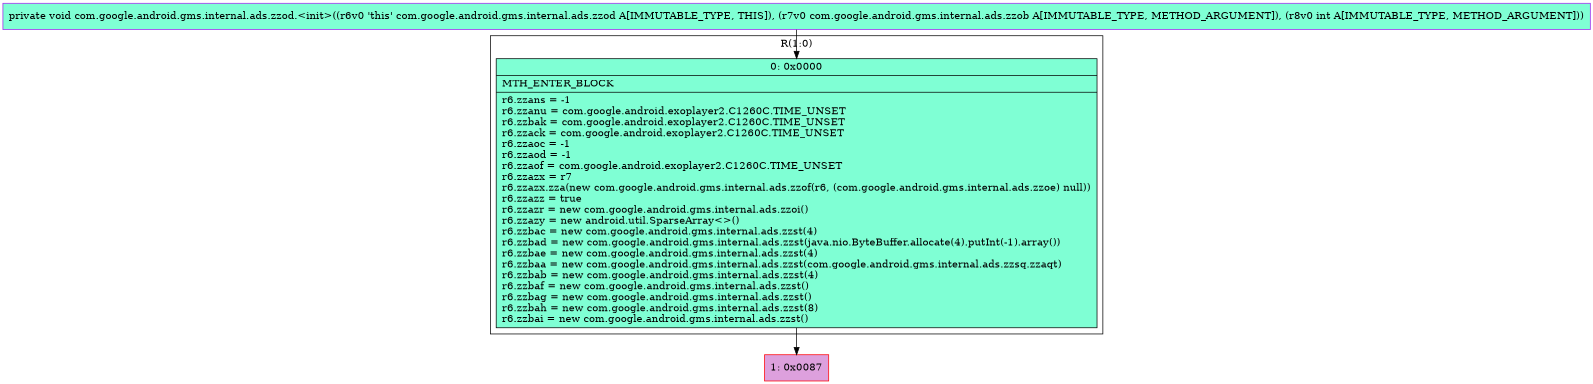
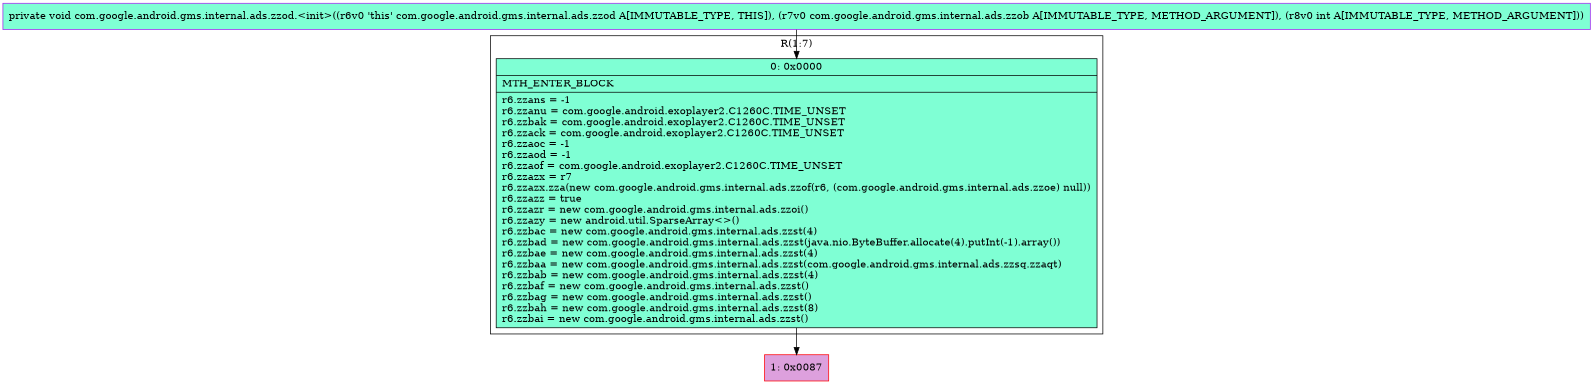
cluster "R(1:0)": label "R(1:0)" -> "R(1:7)"
